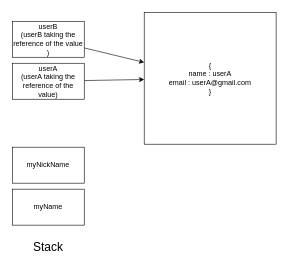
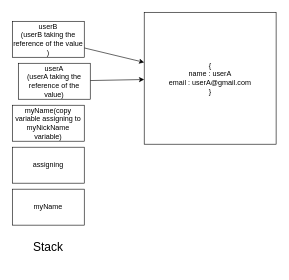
node "userA (userA taking the reference of the value)": moved (48, 81) -> (54, 81)
node "myName(copy variable assigning to myNickName variable)": added
node "myNickName": label "myNickName" -> "assigning"
